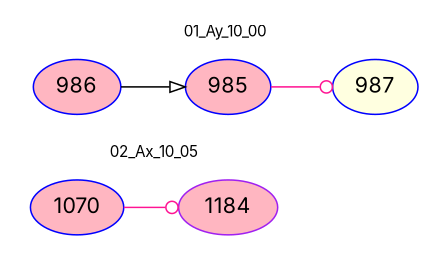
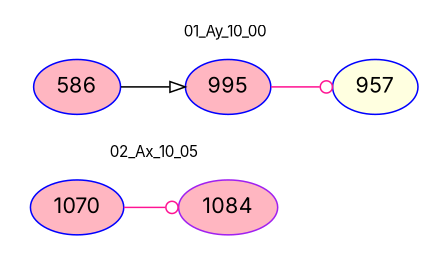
node "986": label "986" -> "586"
node "985": label "985" -> "995"
node "987": label "987" -> "957"
node "1184": label "1184" -> "1084"
